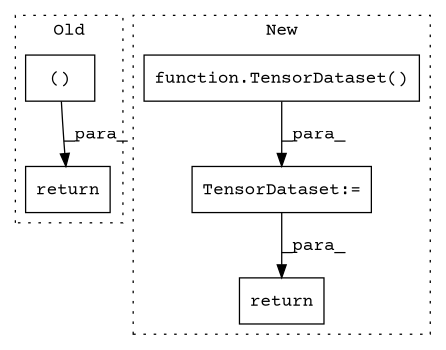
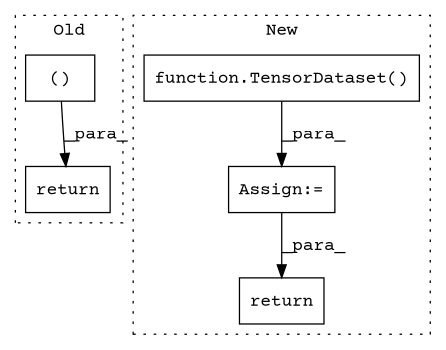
node "TensorDataset:=": label "TensorDataset:=" -> "Assign:="
